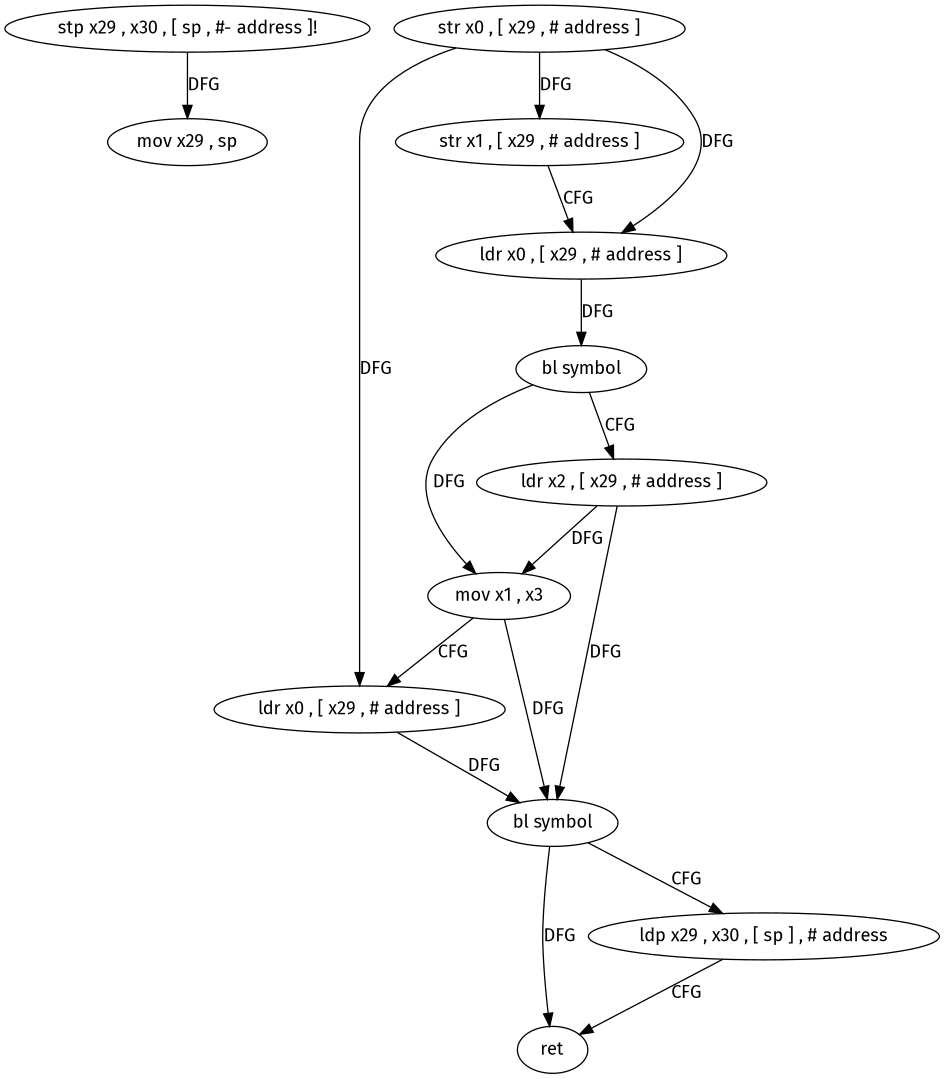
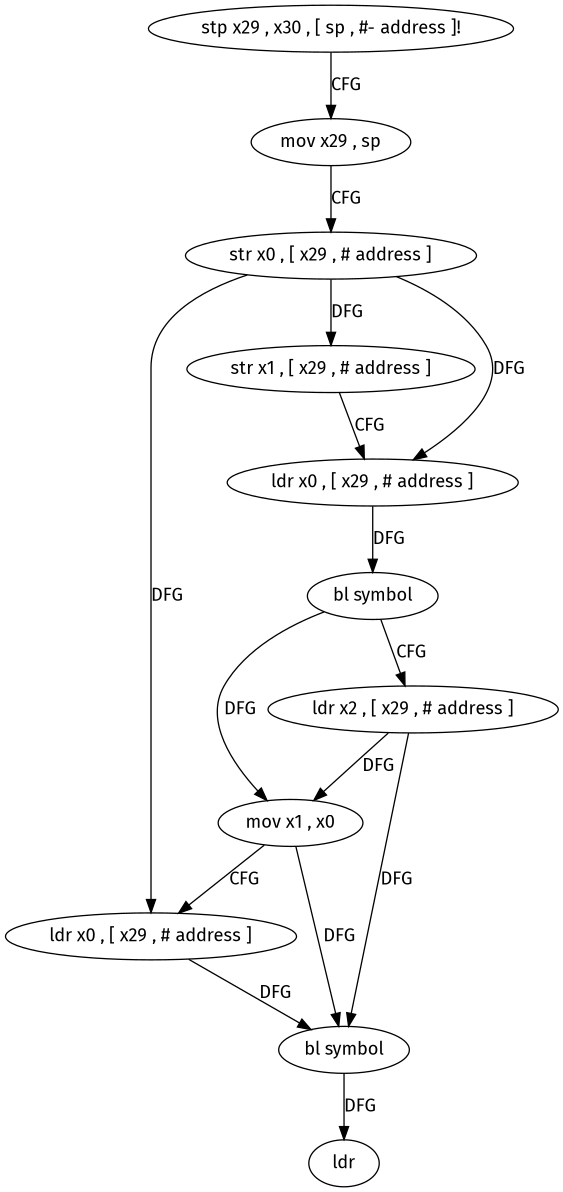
edge "stp x29 , x30 , [ sp , #- address ]!" -> "mov x29 , sp": label "DFG" -> "CFG"
edge "mov x29 , sp" -> "str x0 , [ x29 , # address ]": added, label "CFG"
node "mov x1 , x3": label "mov x1 , x3" -> "mov x1 , x0"
node "ldp x29 , x30 , [ sp ] , # address": removed
node "ret": label "ret" -> "ldr"
